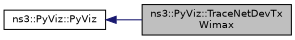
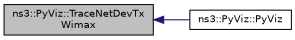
edge "ns3::PyViz::TraceNetDevTx Wimax" -> "ns3::PyViz::PyViz": reversed
